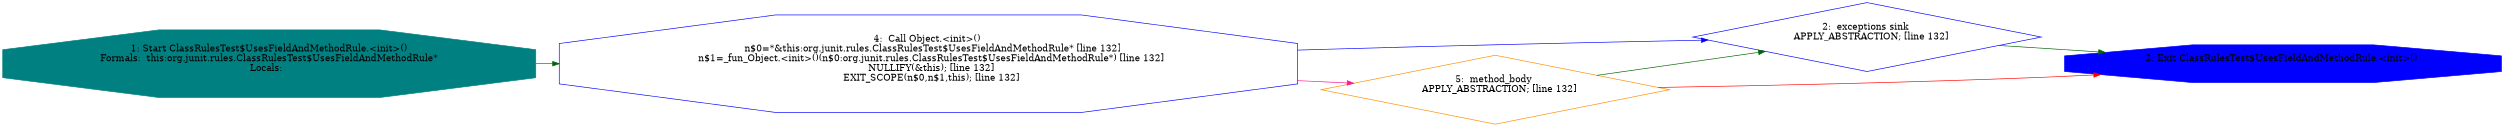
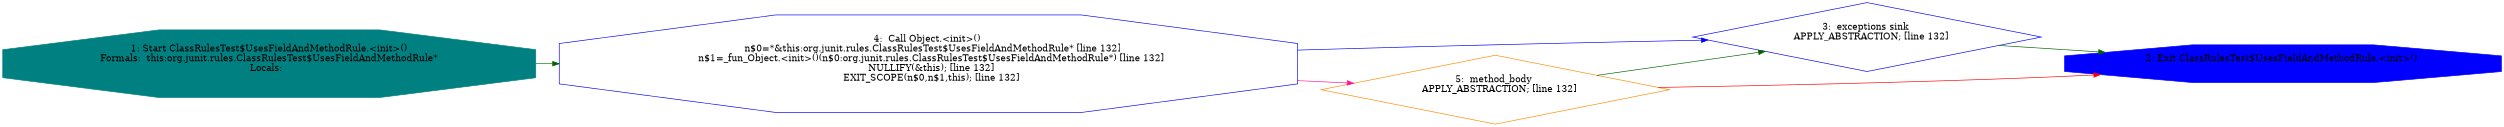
node "2:  exceptions sink APPLY_ABSTRACTION; [line 132]": label "2:  exceptions sink APPLY_ABSTRACTION; [line 132]" -> "3:  exceptions sink APPLY_ABSTRACTION; [line 132]"
